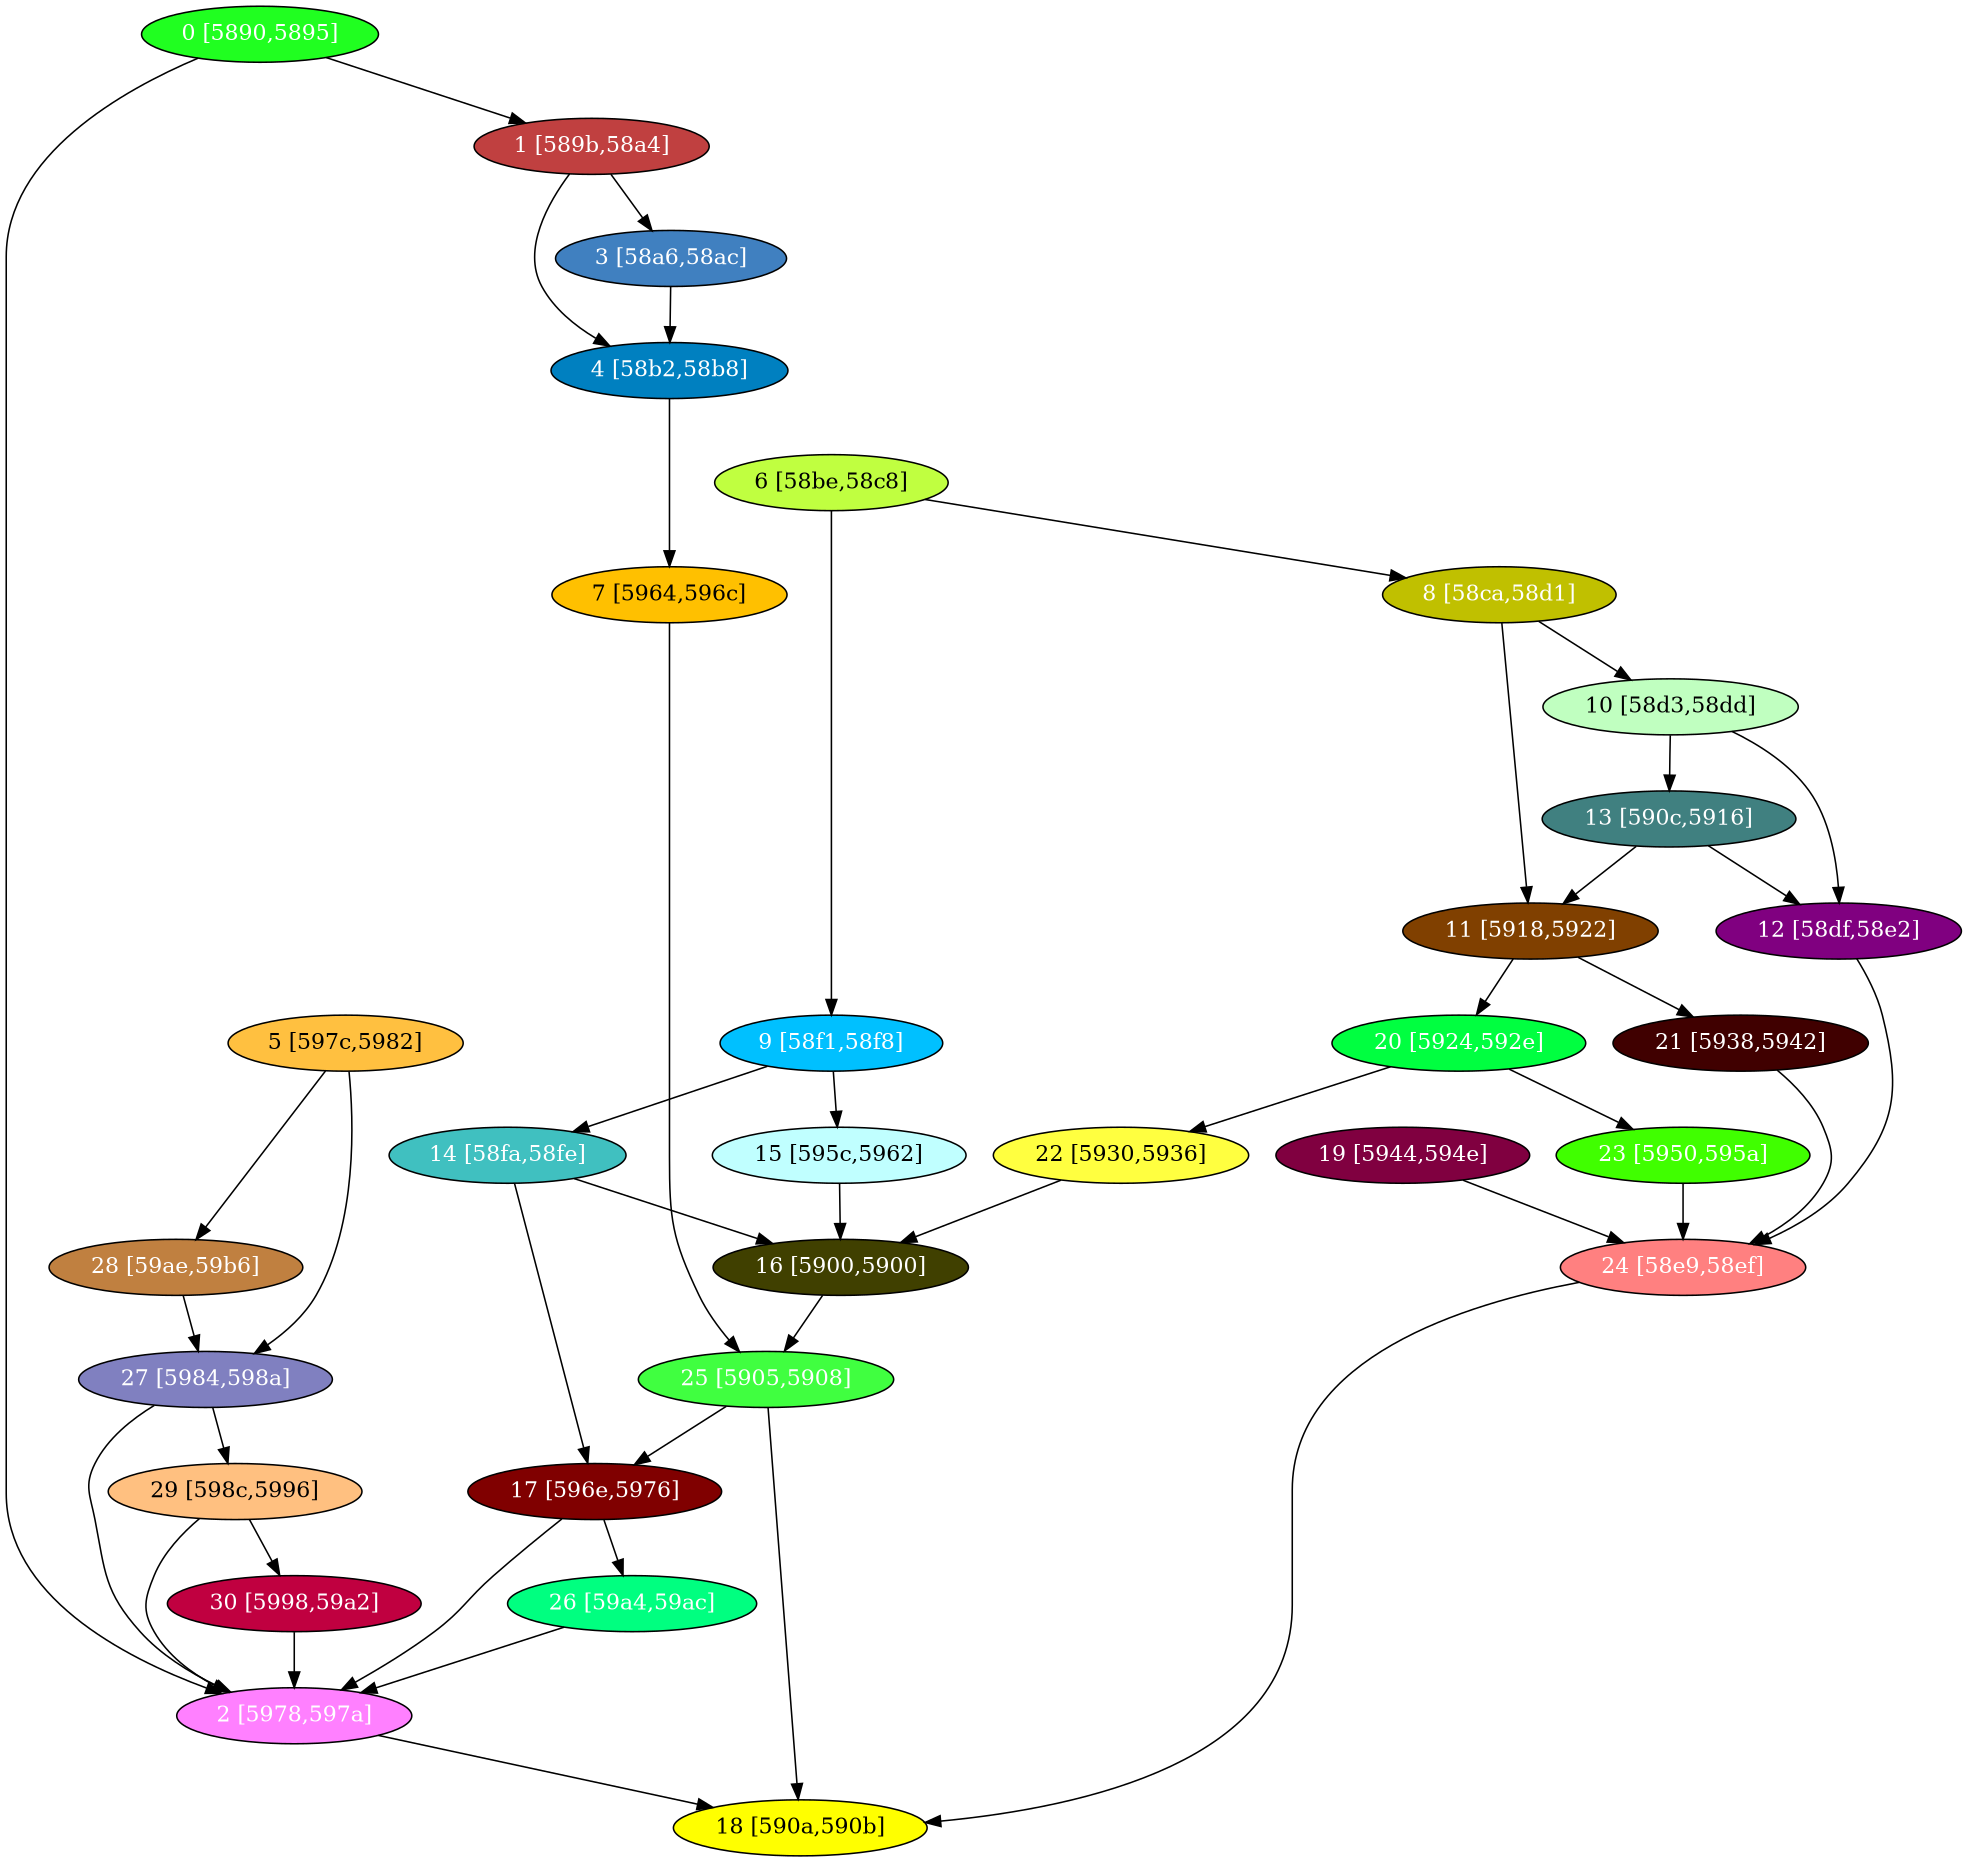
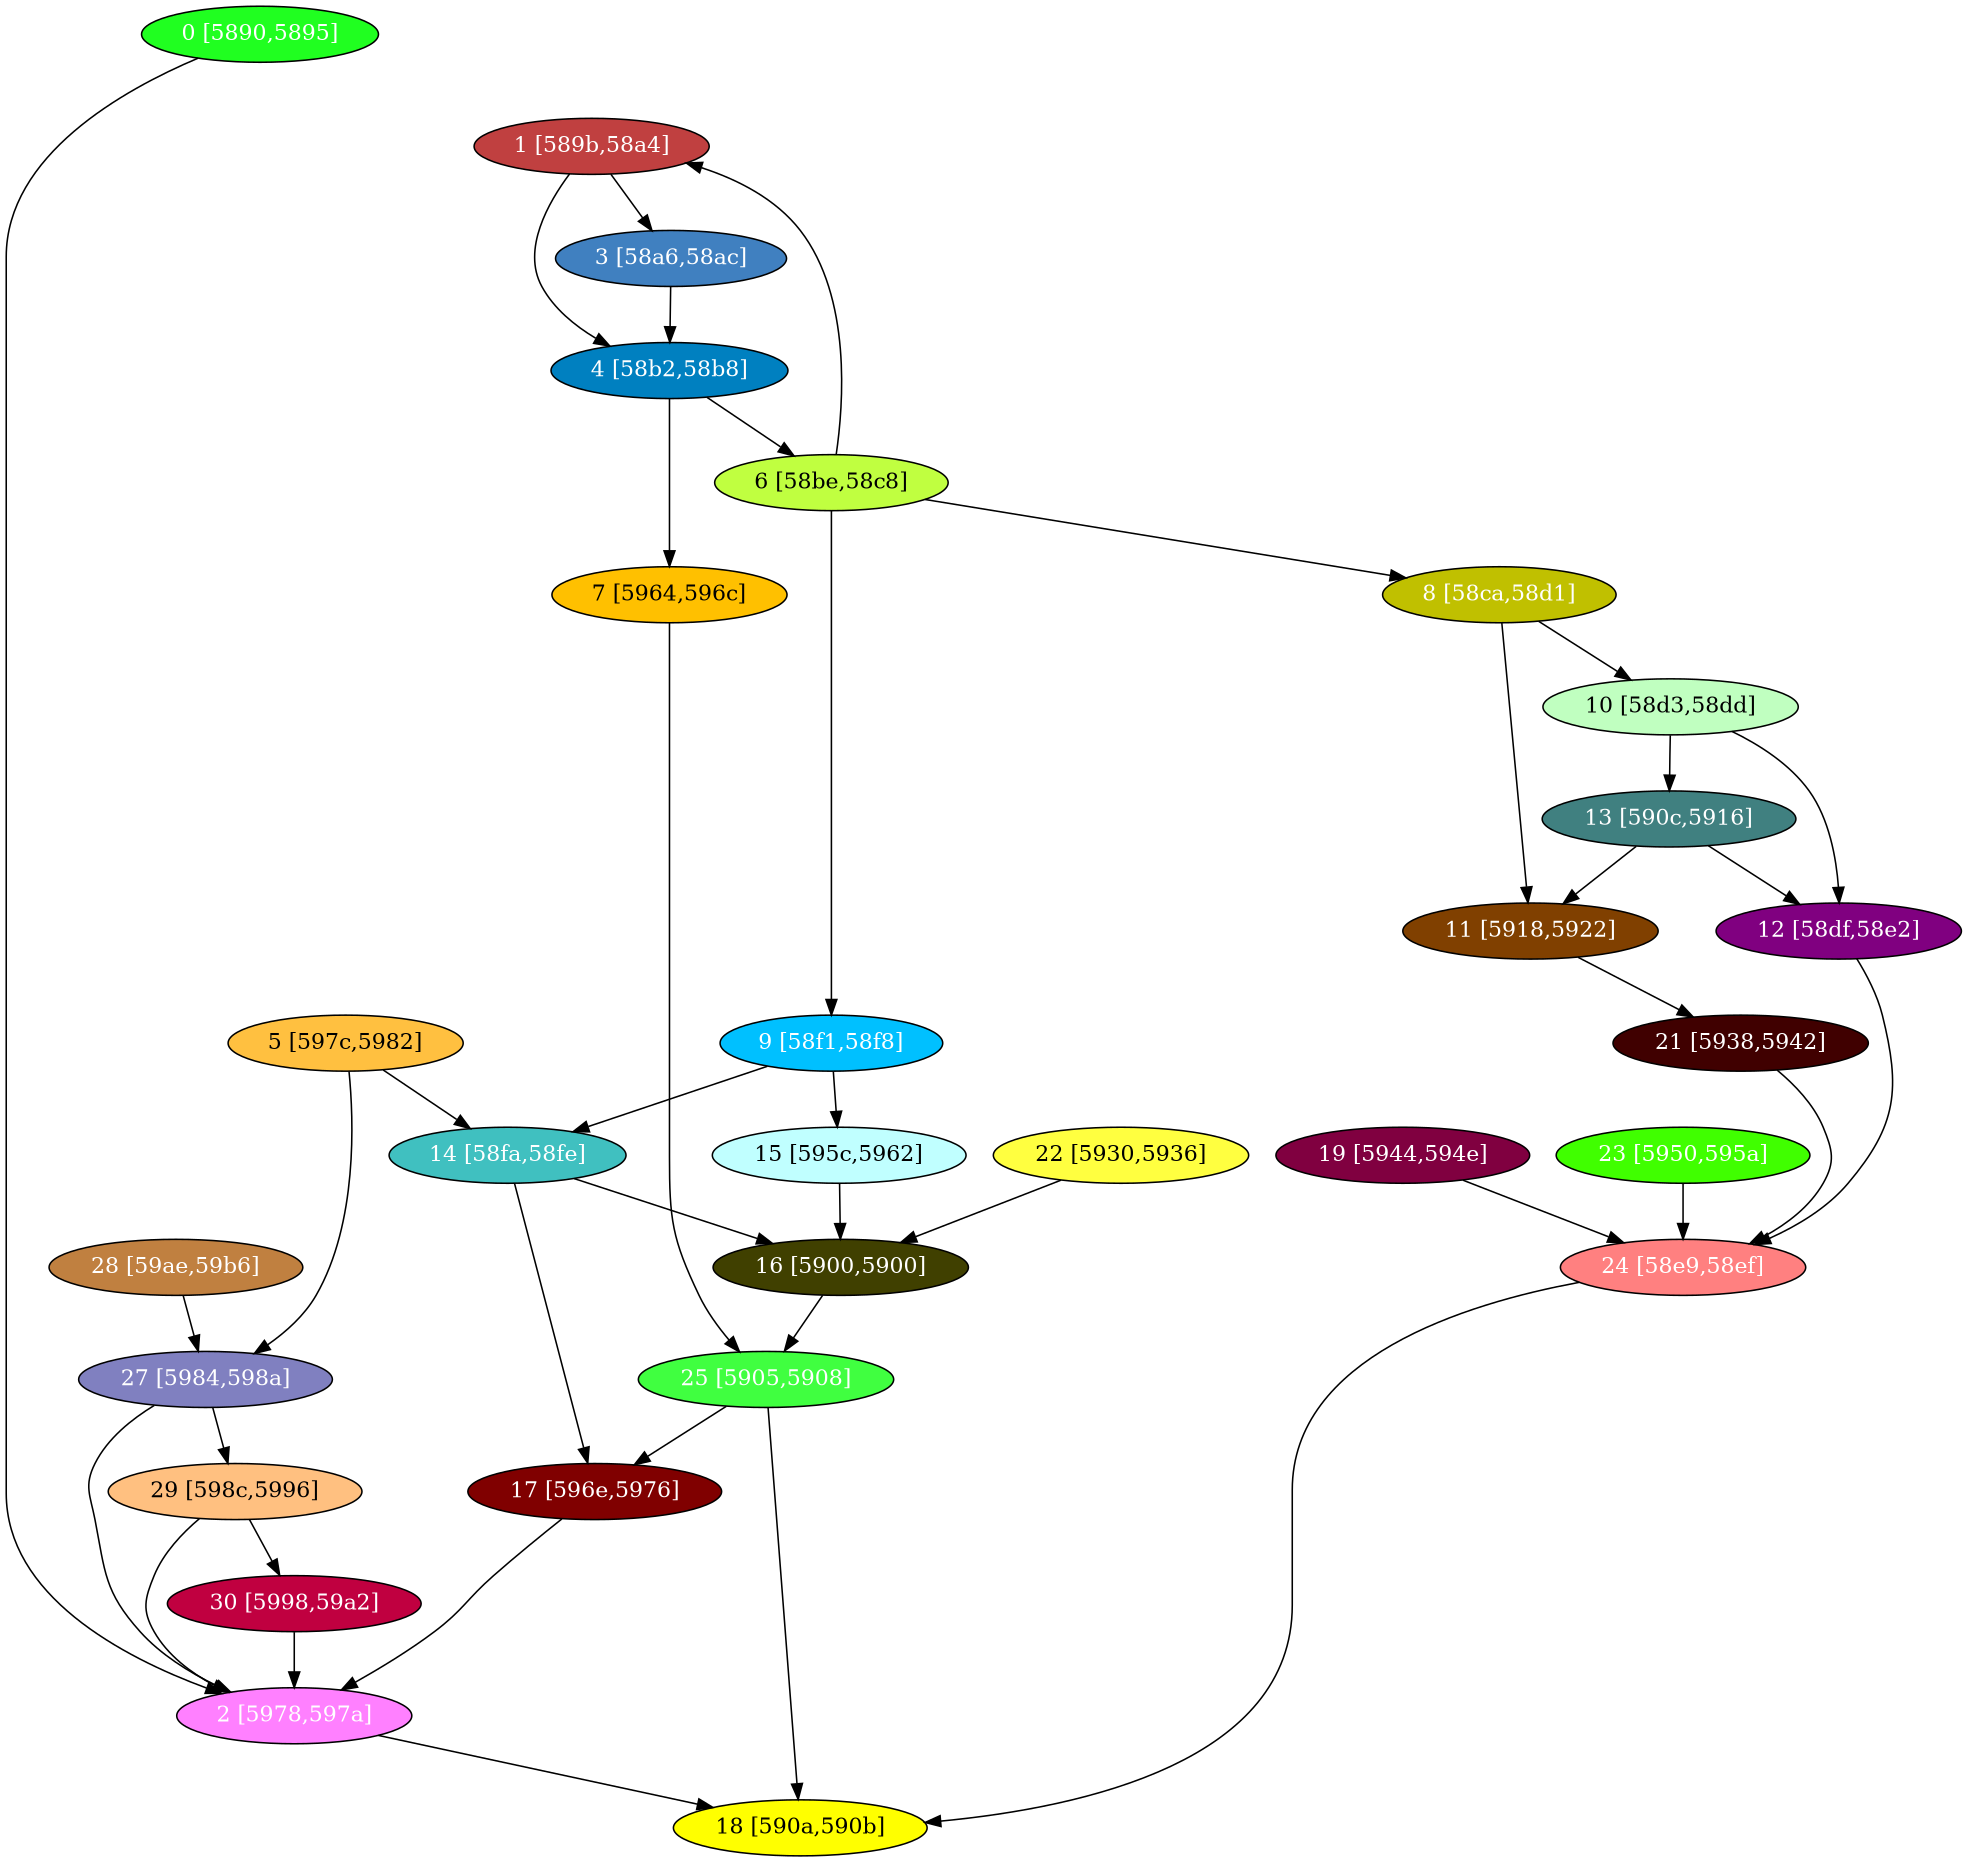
edge "0 [5890,5895]" -> "1 [589b,58a4]": now "6 [58be,58c8]" -> "1 [589b,58a4]"
edge "4 [58b2,58b8]" -> "6 [58be,58c8]": added
node "20 [5924,592e]": removed
edge "5 [597c,5982]" -> "28 [59ae,59b6]": now "5 [597c,5982]" -> "14 [58fa,58fe]"
node "26 [59a4,59ac]": removed
